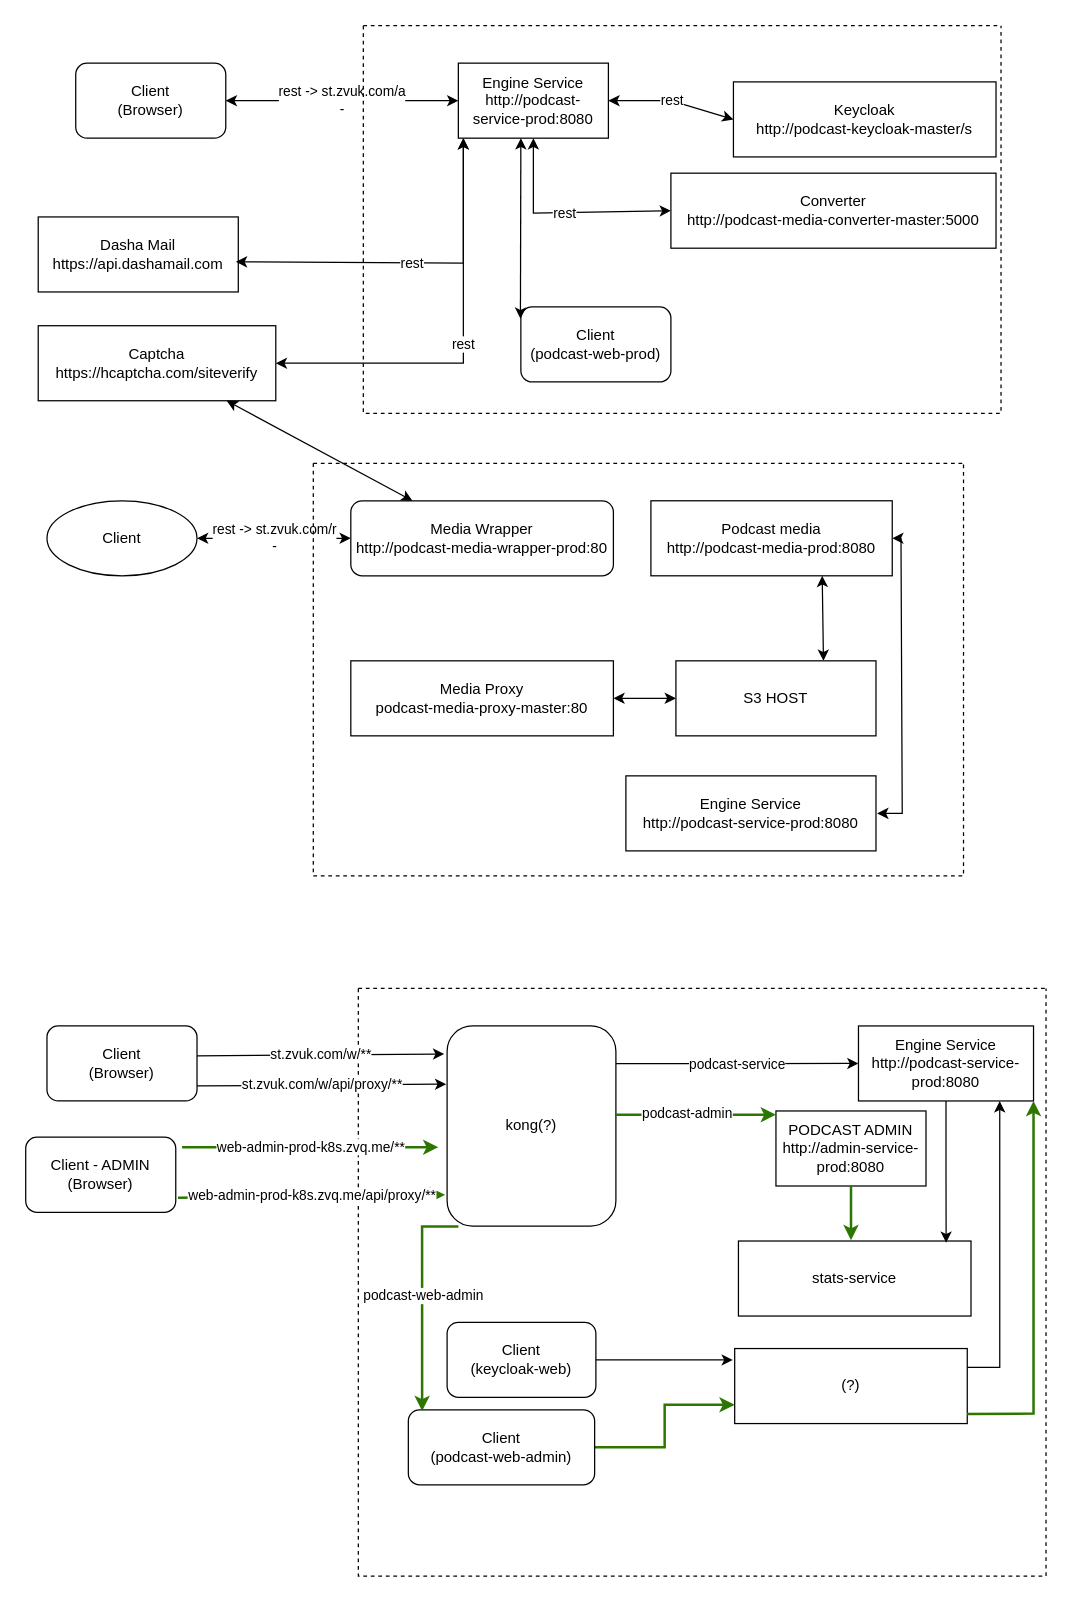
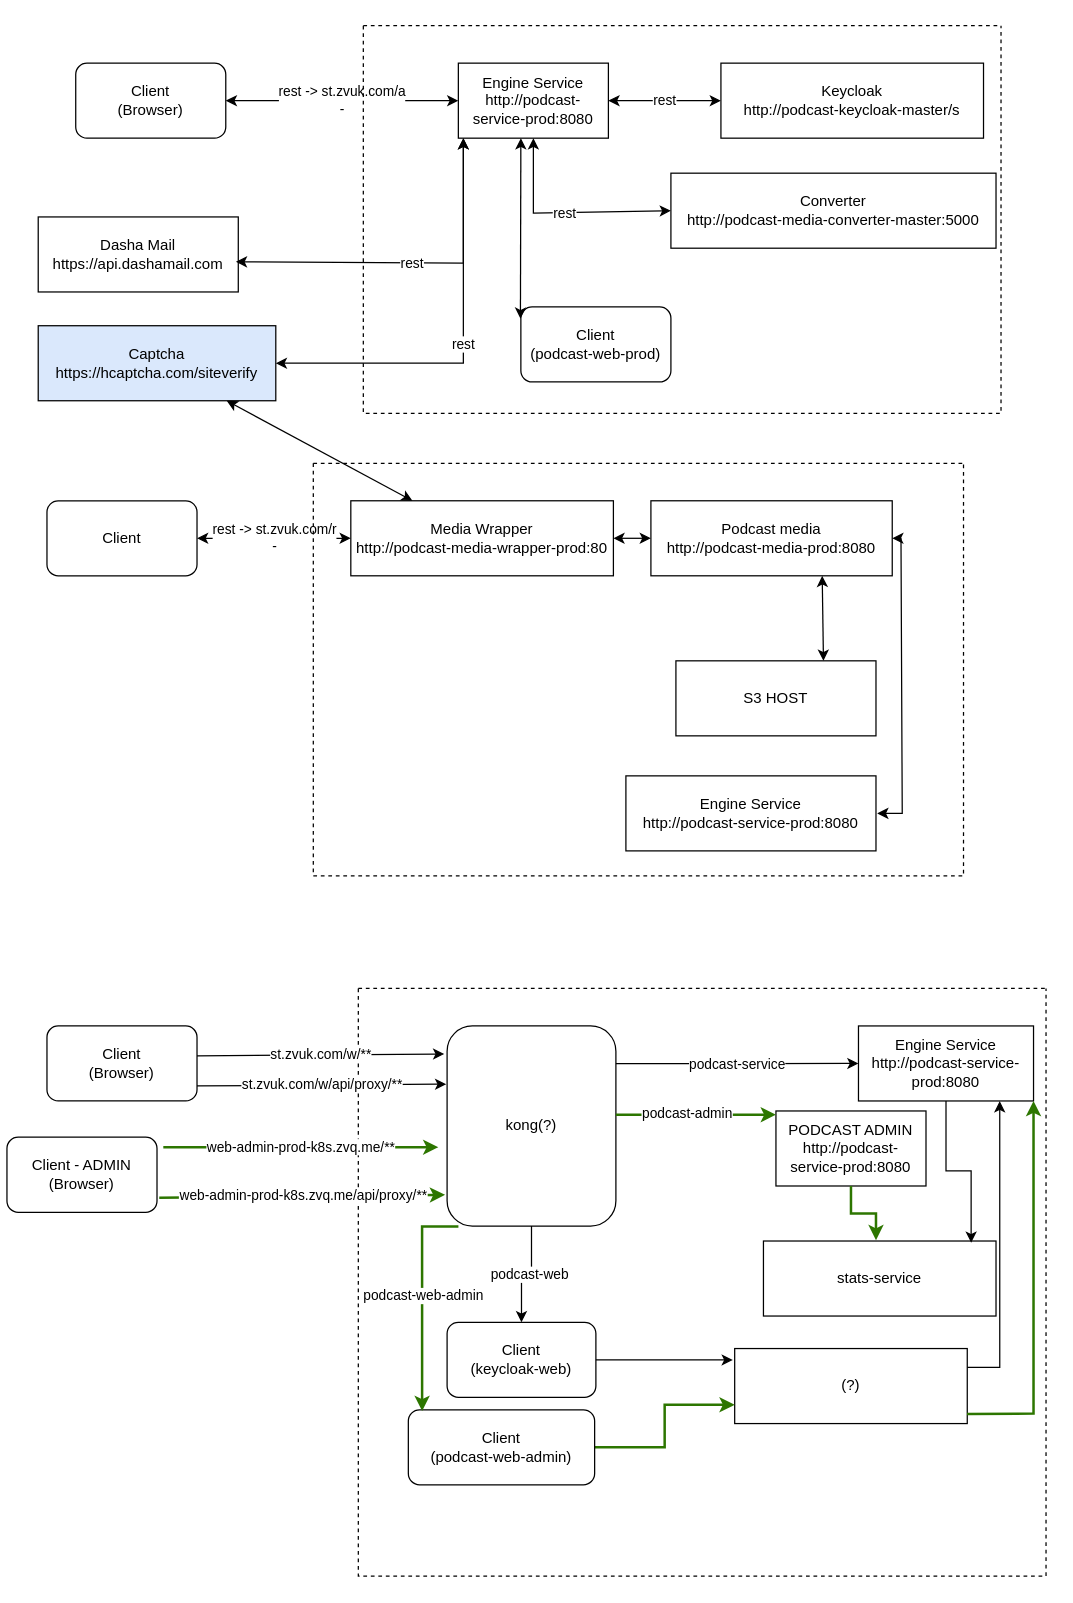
node "Keycloak http://podcast-keycloak-master/s": moved (864, 119) -> (852, 101)
node "Captcha https://hcaptcha.com/siteverify": fillcolor #ffffff -> #dae8fc
node "Client": shape ellipse -> rounded rectangle
node "Media Wrapper http://podcast-media-wrapper-prod:80": shape rounded rectangle -> rectangle
edge "Media Wrapper http://podcast-media-wrapper-prod:80" -- "Podcast media http://podcast-media-prod:8080": added
node "Media Proxy podcast-media-proxy-master:80": removed
edge "Media Proxy podcast-media-proxy-master:80" -- "S3 HOST": removed
node "PODCAST ADMIN http://admin-service-prod:8080": label "PODCAST ADMIN http://admin-service-prod:8080" -> "PODCAST ADMIN http://podcast-service-prod:8080"
node "Client - ADMIN (Browser)": moved (101, 1174) -> (82, 1174)
edge "kong(?)" -> "Client (keycloak-web)": added, label "podcast-web"
node "stats-service": moved (854, 1278) -> (879, 1278)
